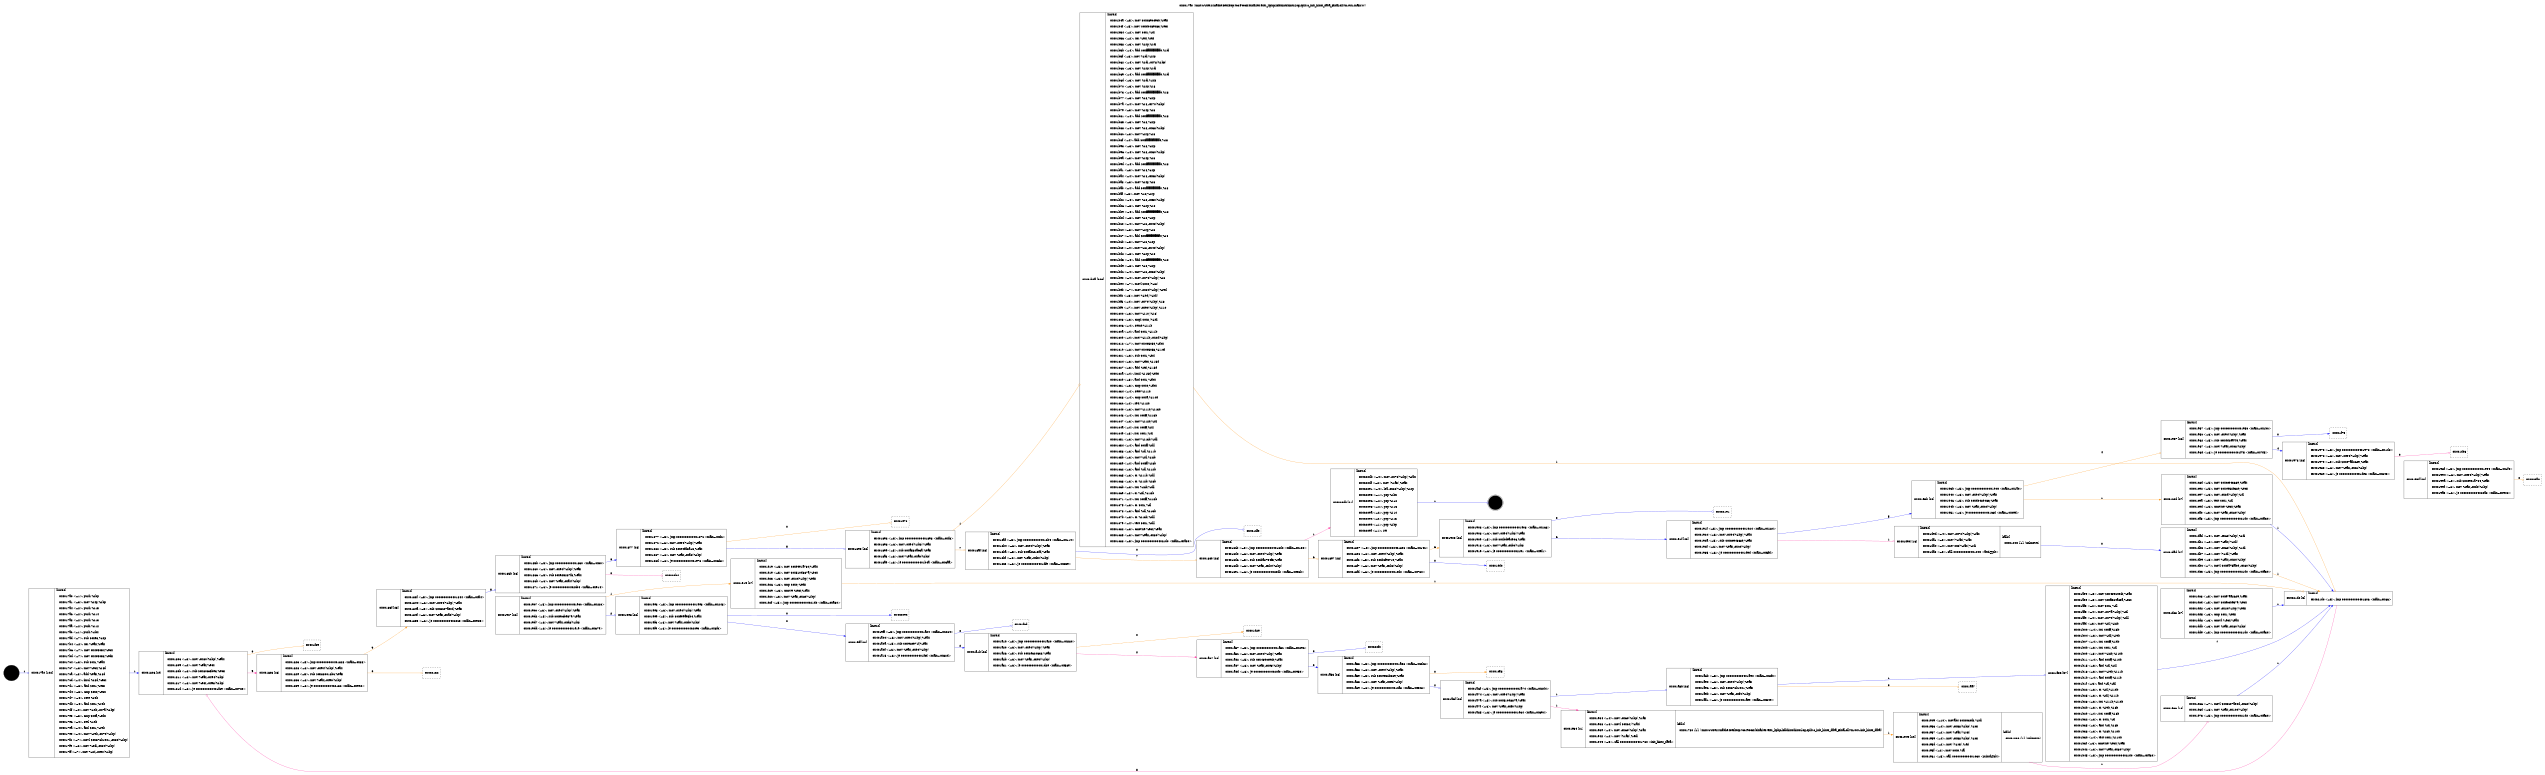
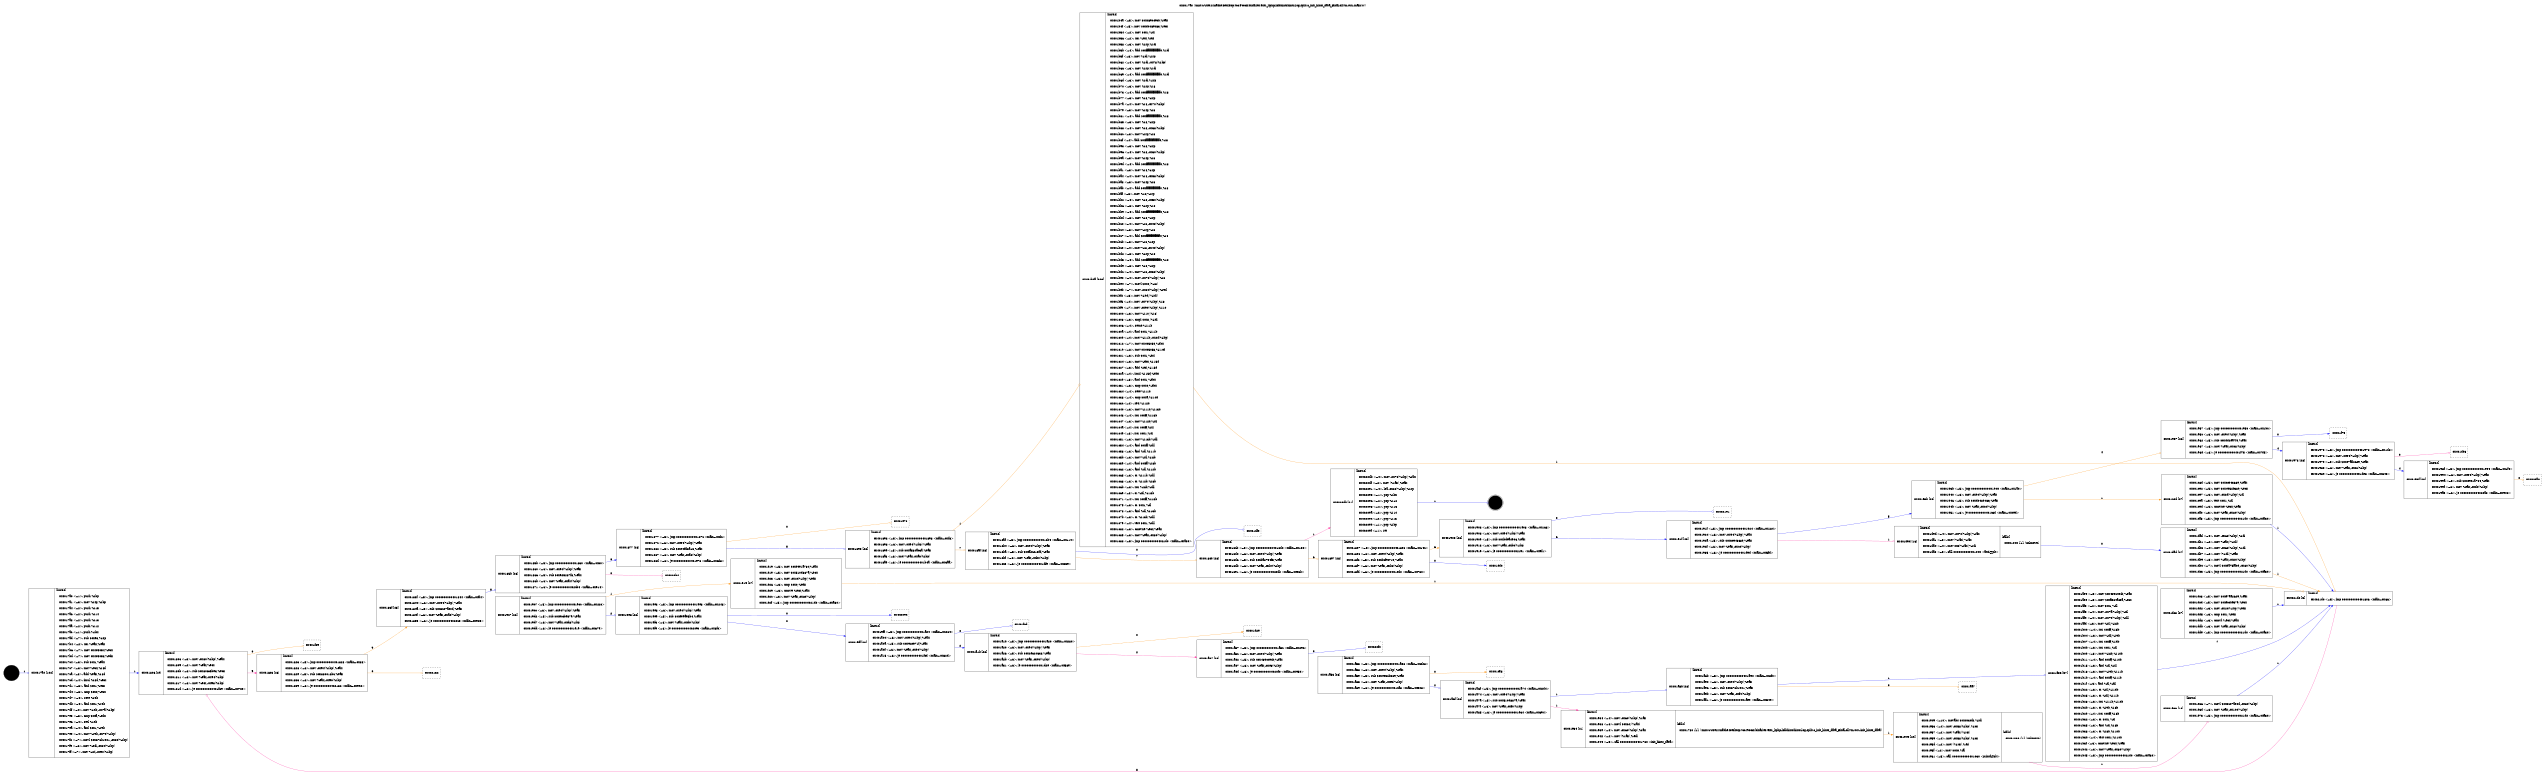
edge "0x401973 [28]" -> "0x40198f [28]": added, label "4"
edge "0x401a37 [28]" -> "0x401a53 [28]": removed, label "2"
